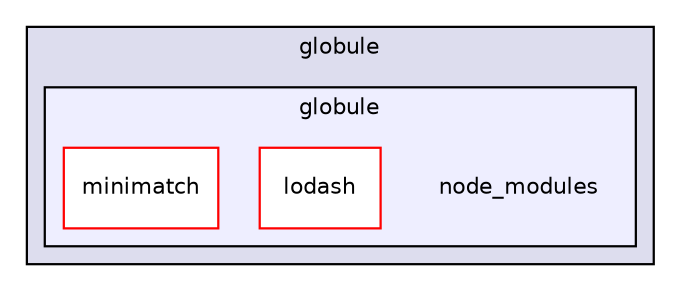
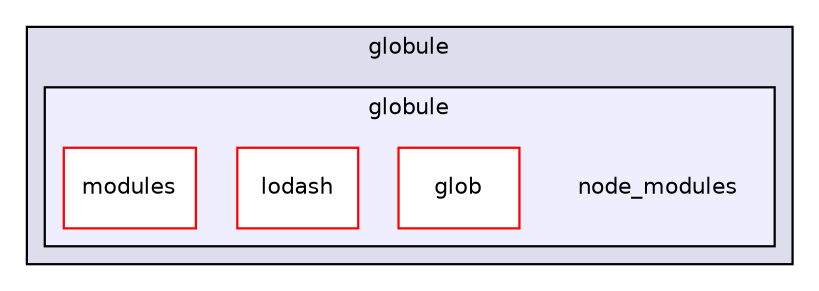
node "minimatch": label "minimatch" -> "modules"
node "glob": added
